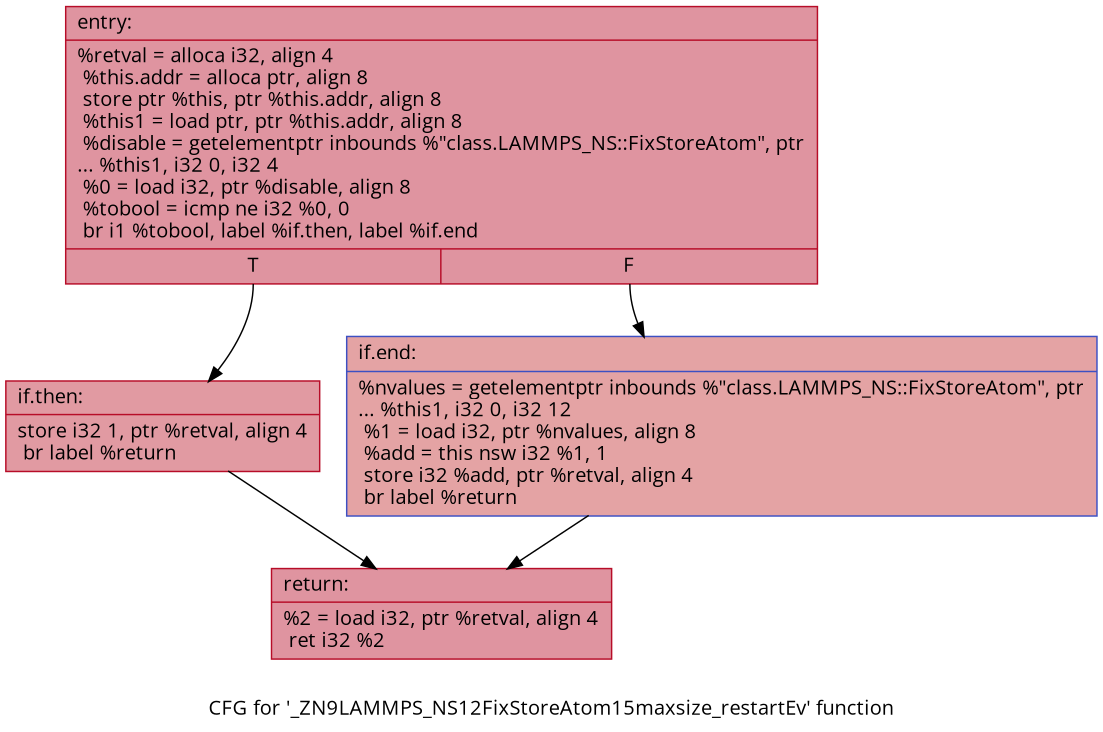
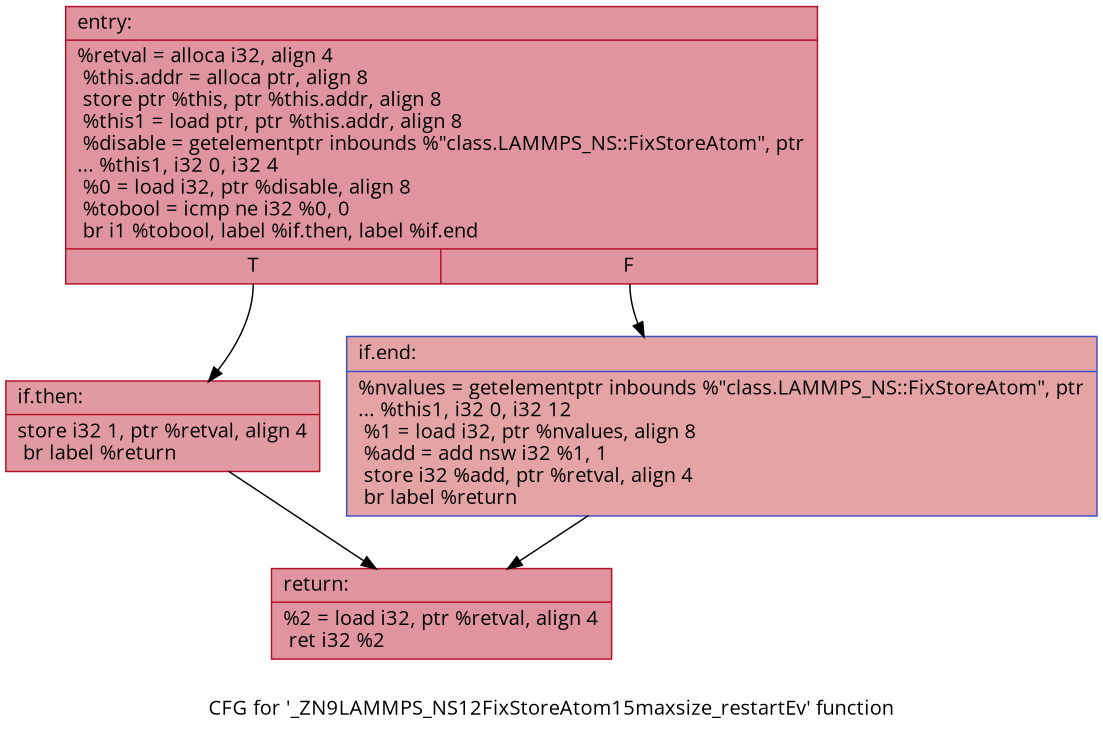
node "if.end:": text "%add = this nsw i32 %1, 1" -> "%add = add nsw i32 %1, 1"
